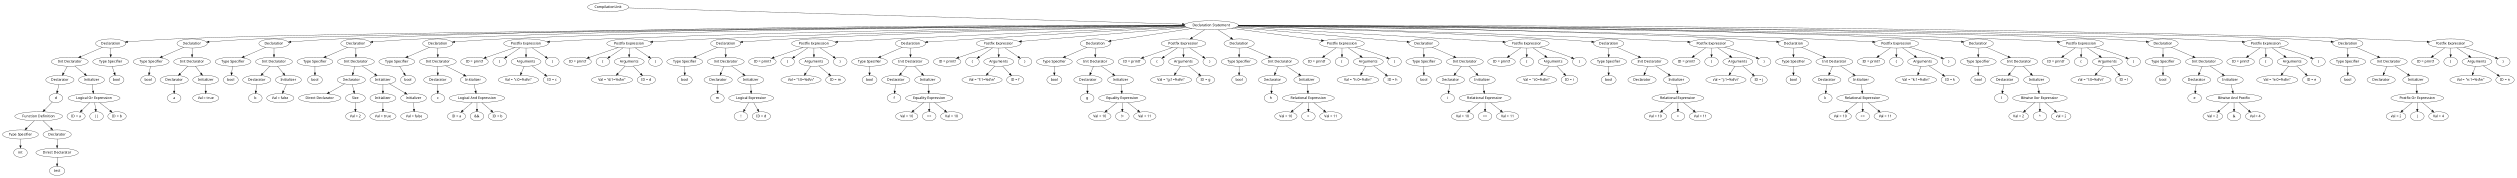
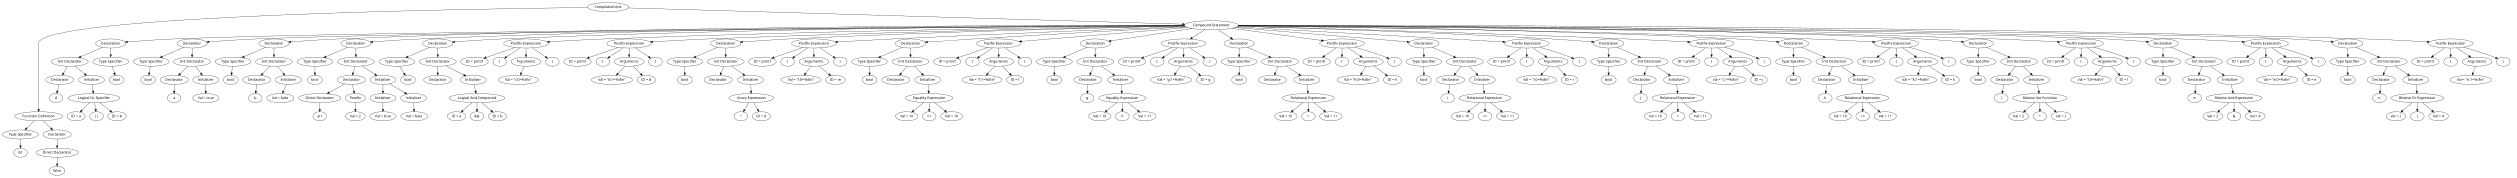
node "Declaration Statement": label "Declaration Statement" -> "Compound Statement"
node "ID = c": removed
node "ID = n": removed
node "Logical Or Expression": label "Logical Or Expression" -> "Logical Or Specifier"
node "Size": label "Size" -> "Postfix"
node "c": removed
node "Logical And Expression": label "Logical And Expression" -> "Logical And Compound"
node "m": removed
node "Logical Expression": label "Logical Expression" -> "Unary Expression"
node "f": removed
node "h": removed
node "j": added
node "Bitwise Xor Expression": label "Bitwise Xor Expression" -> "Bitwise Xor Function"
node "Bitwise And Postfix": label "Bitwise And Postfix" -> "Bitwise And Expression"
node "n": added
node "Postfix Or Expression": label "Postfix Or Expression" -> "Bitwise Or Expression"
edge "d" -> "Function Definition": now "CompilationUnit" -> "Function Definition"
node "arr": added
node "test": label "test" -> "false"
